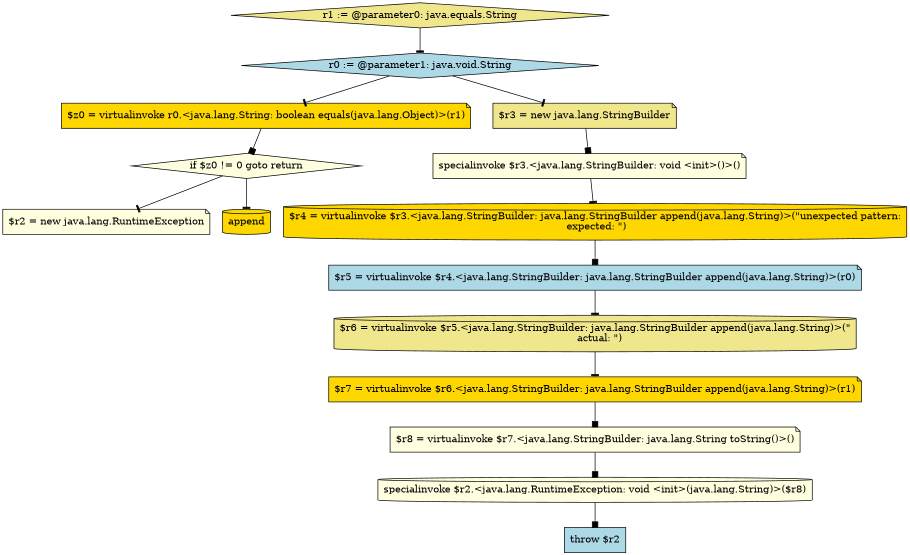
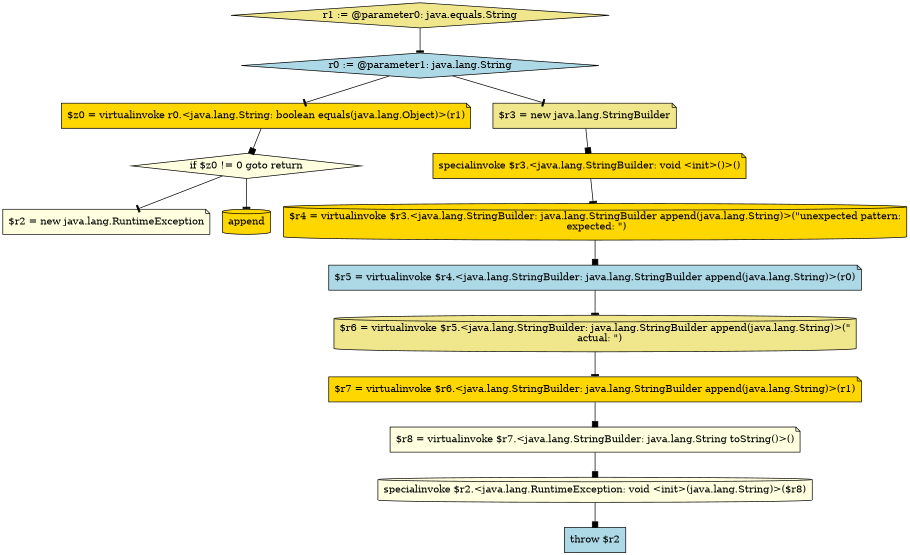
node "r0 := @parameter1: java.void.String": label "r0 := @parameter1: java.void.String" -> "r0 := @parameter1: java.lang.String"
node "specialinvoke $r3.<java.lang.StringBuilder: void <init>()>()": fillcolor lightyellow -> gold
